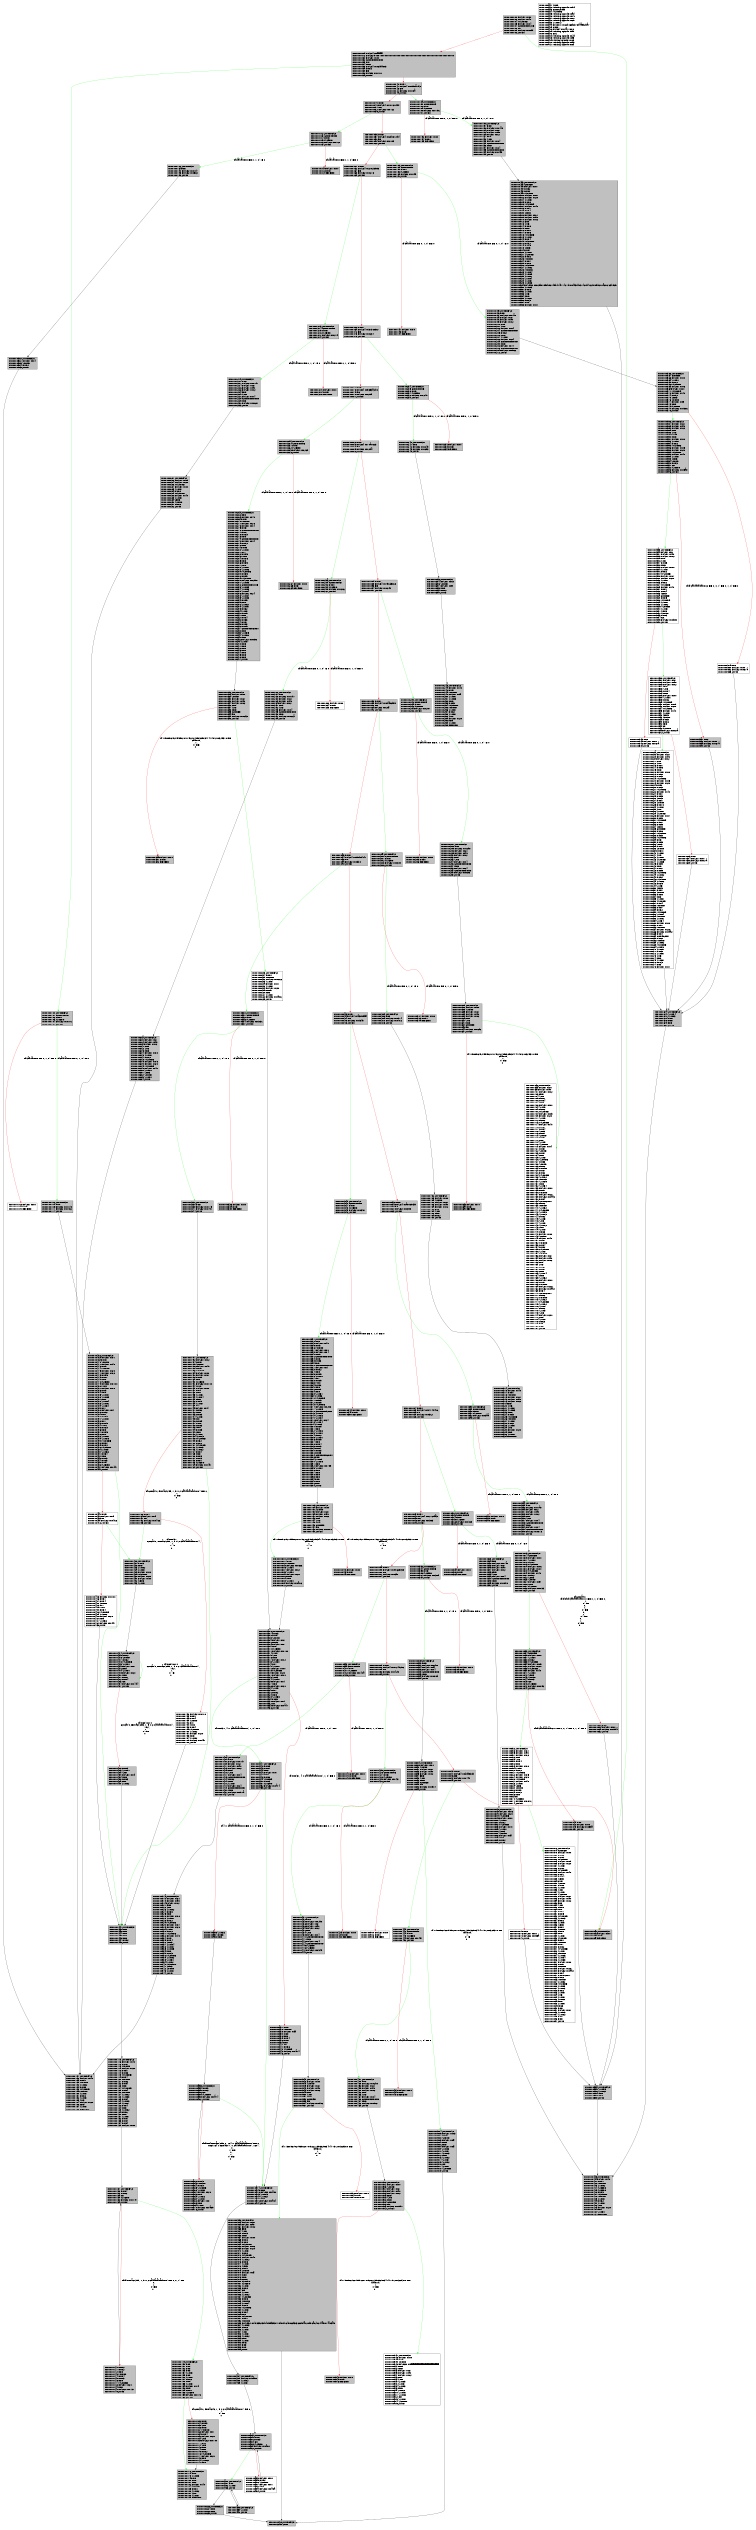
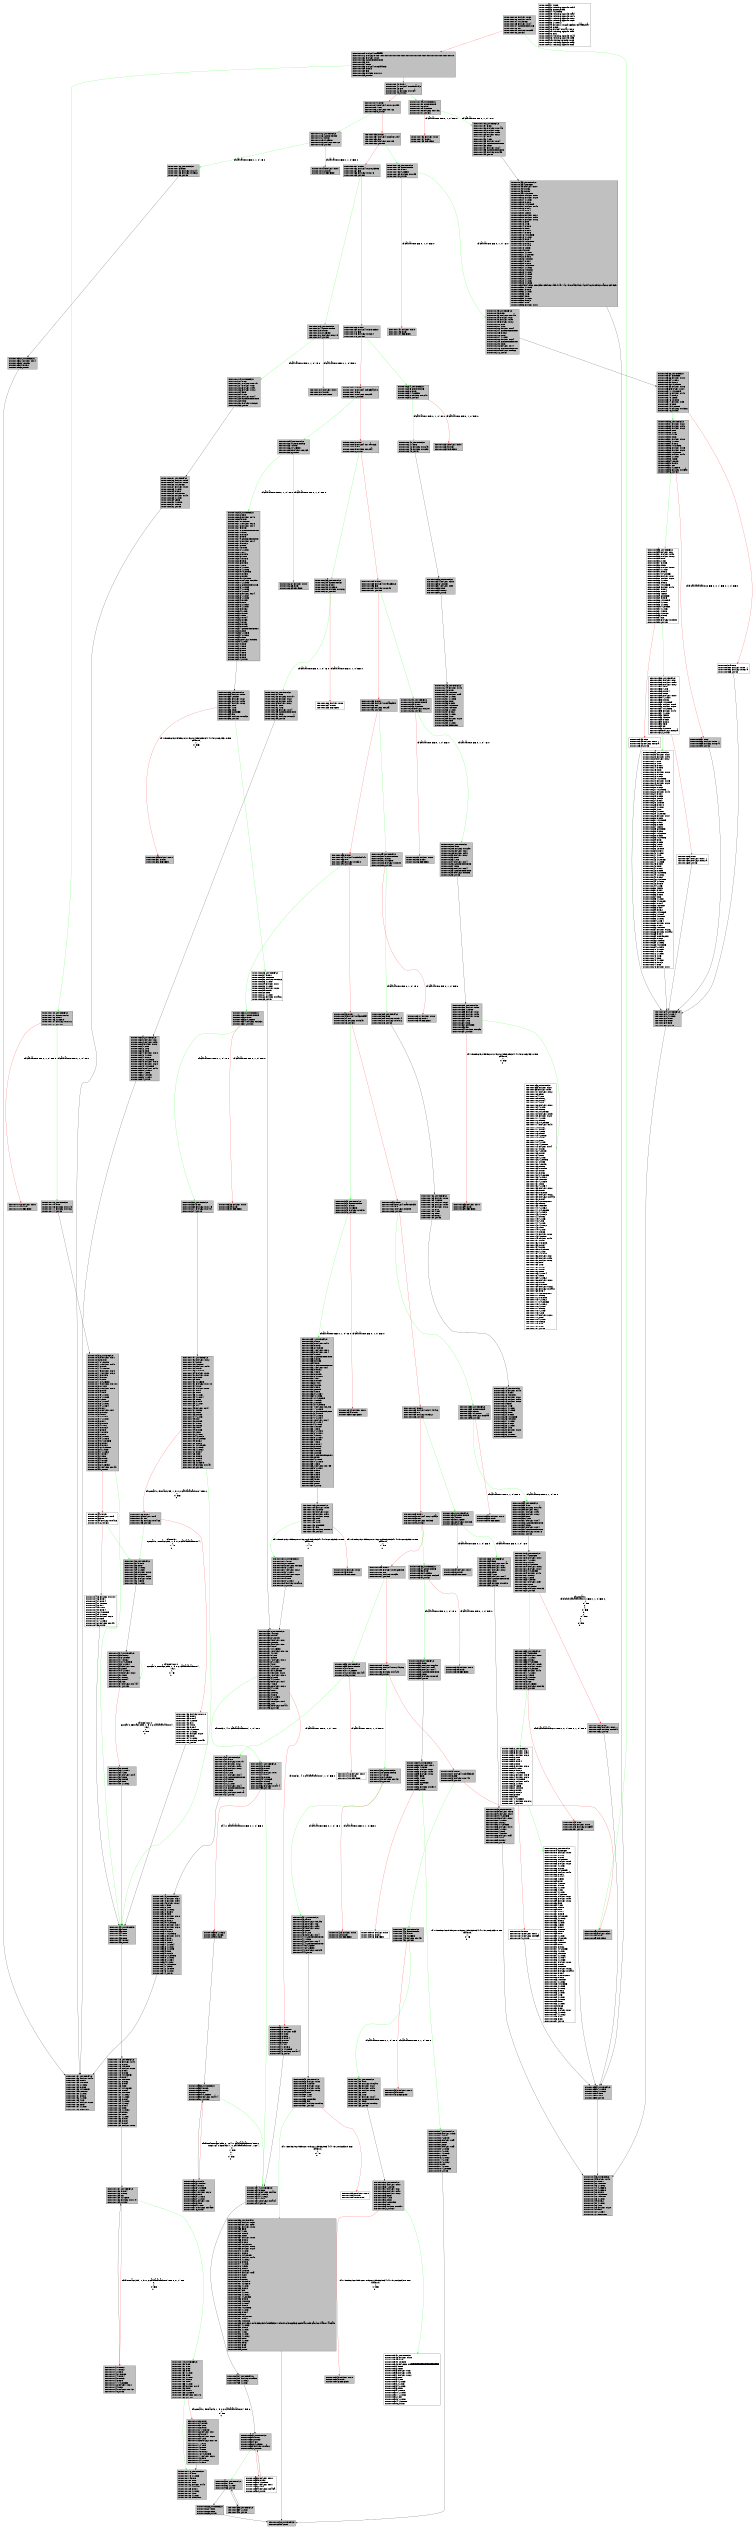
node "0x00000108 PUSH1 0x00 0x0000010a DUP1 0x0000010b REVERT": fillcolor white -> gray
node "0x00000406 PUSH1 0x00 0x00000408 DUP1 0x00000409 REVERT": fillcolor gray -> white
